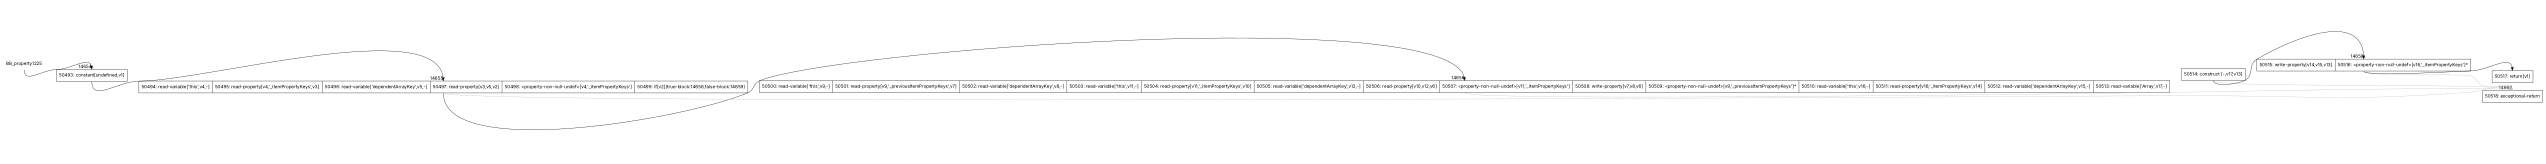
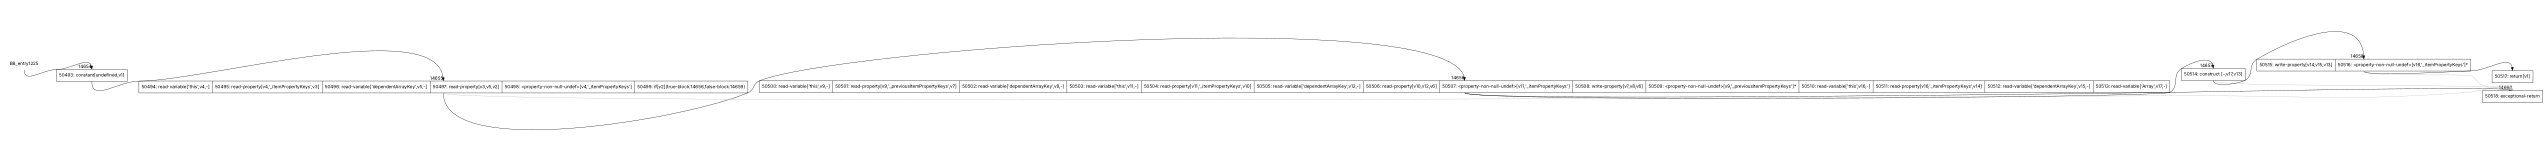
node "BB_property1225": label "BB_property1225" -> "BB_entry1225"
edge "50500: read-variable['this',v9,-]" -> "50518: exceptional-return": color gray -> black
edge "50500: read-variable['this',v9,-]" -> "50514: construct [-,v17,v13]": added
